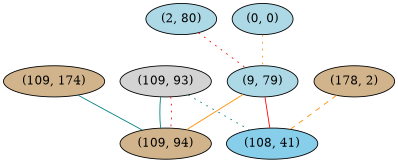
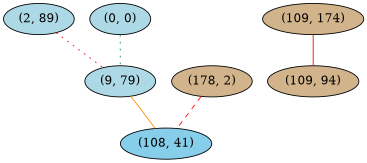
node "(2, 80)": label "(2, 80)" -> "(2, 89)"
edge "(0, 0)" -- "(9, 79)": color darkorange -> teal
node "(109, 93)": removed
edge "(178, 2)" -- "(108, 41)": color darkorange -> red
edge "(109, 174)" -- "(109, 94)": color teal -> red
edge "(9, 79)" -- "(108, 41)": color red -> darkorange
edge "(9, 79)" -- "(109, 94)": removed
